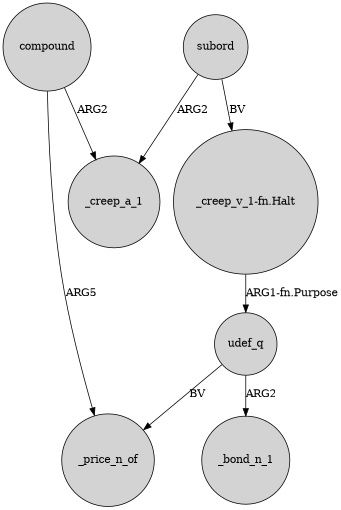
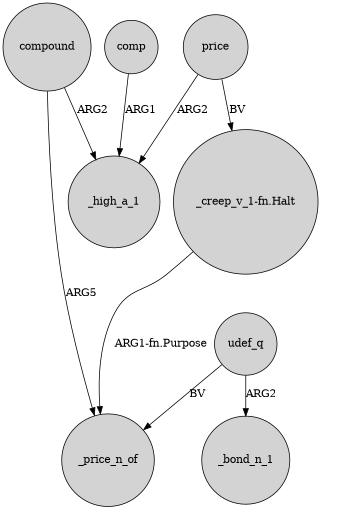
node "comp": added
node "subord": label "subord" -> "price"
node "_creep_a_1": label "_creep_a_1" -> "_high_a_1"
edge "_creep_v_1-fn.Halt" -> "udef_q": now "_creep_v_1-fn.Halt" -> "_price_n_of"
